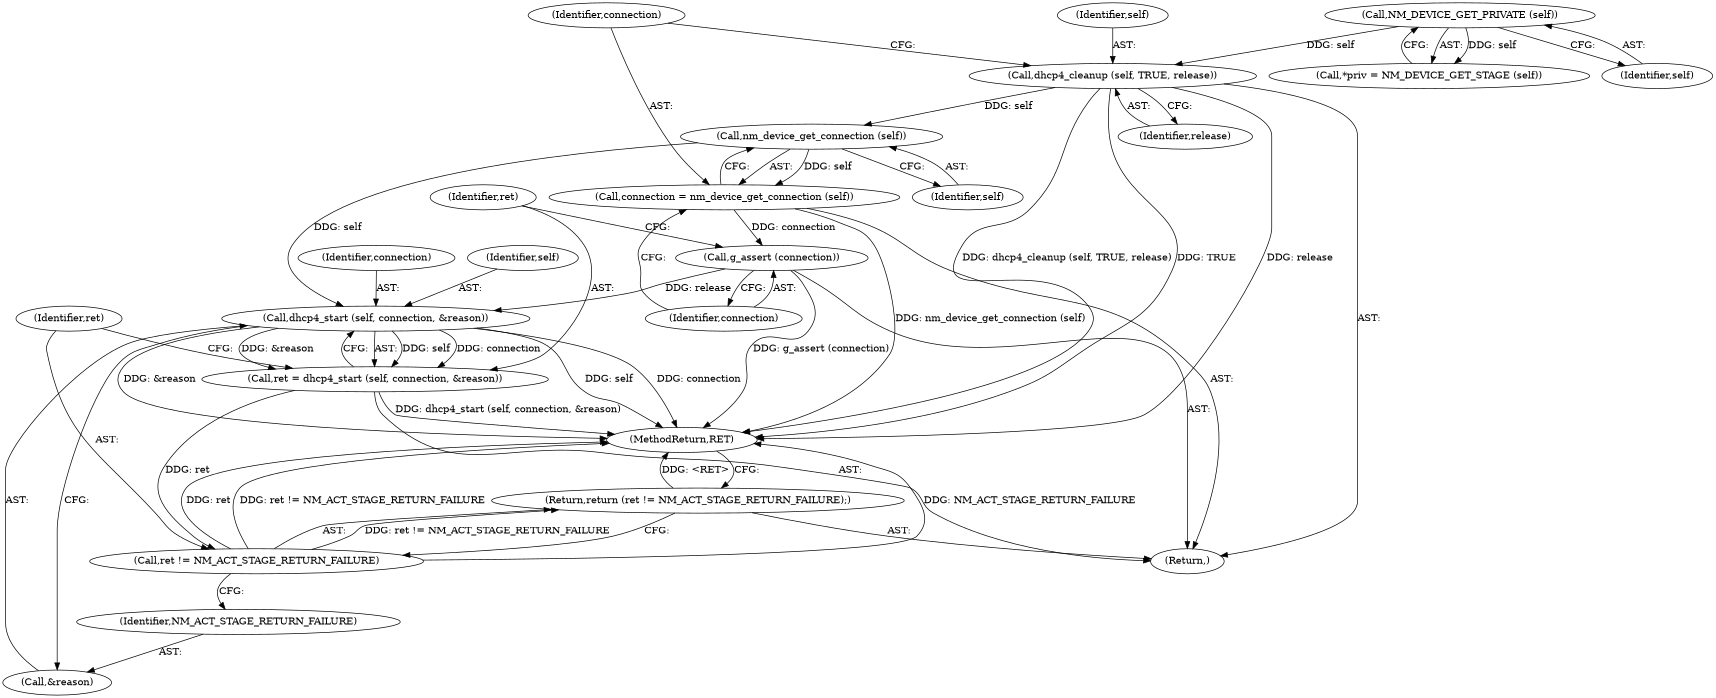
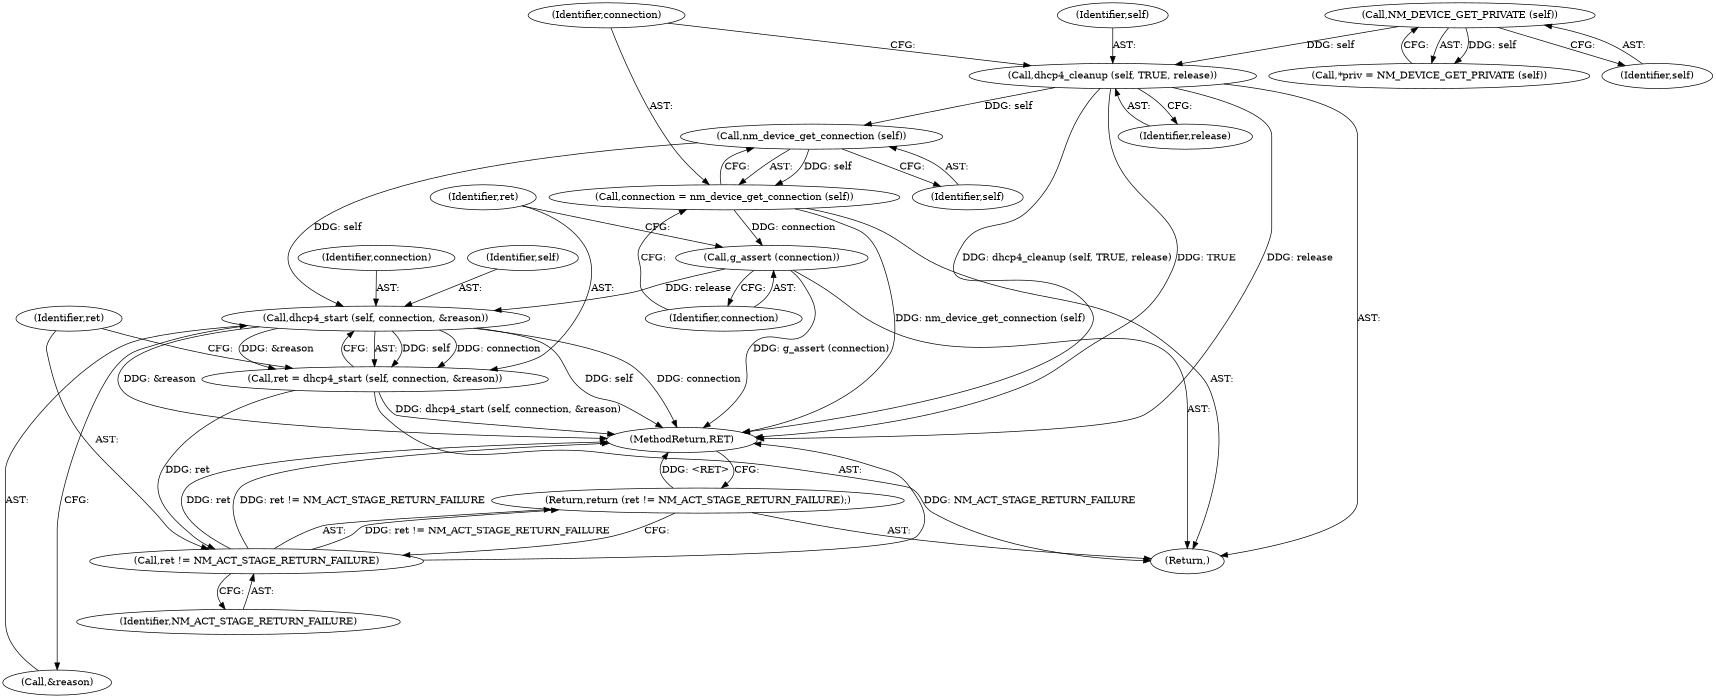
node "(Call,*priv = NM_DEVICE_GET_STAGE (self))": label "(Call,*priv = NM_DEVICE_GET_STAGE (self))" -> "(Call,*priv = NM_DEVICE_GET_PRIVATE (self))"
edge "(Identifier,NM_ACT_STAGE_RETURN_FAILURE)" -> "(Call,&reason)": now "(Identifier,NM_ACT_STAGE_RETURN_FAILURE)" -> "(Call,ret != NM_ACT_STAGE_RETURN_FAILURE)"
